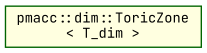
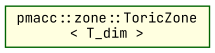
node "pmacc::dim::ToricZone < T_dim >": label "pmacc::dim::ToricZone < T_dim >" -> "pmacc::zone::ToricZone < T_dim >"
